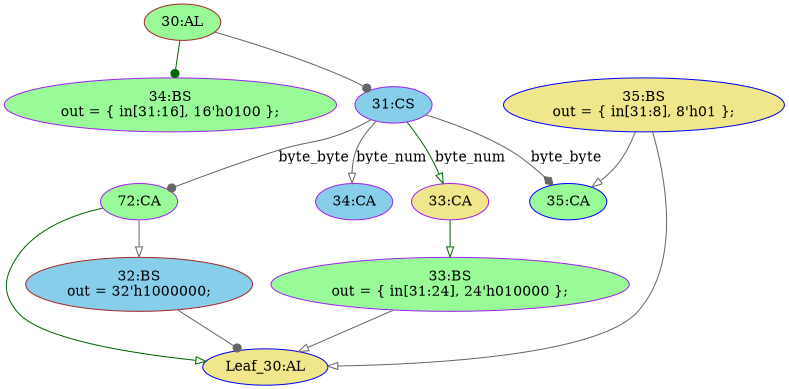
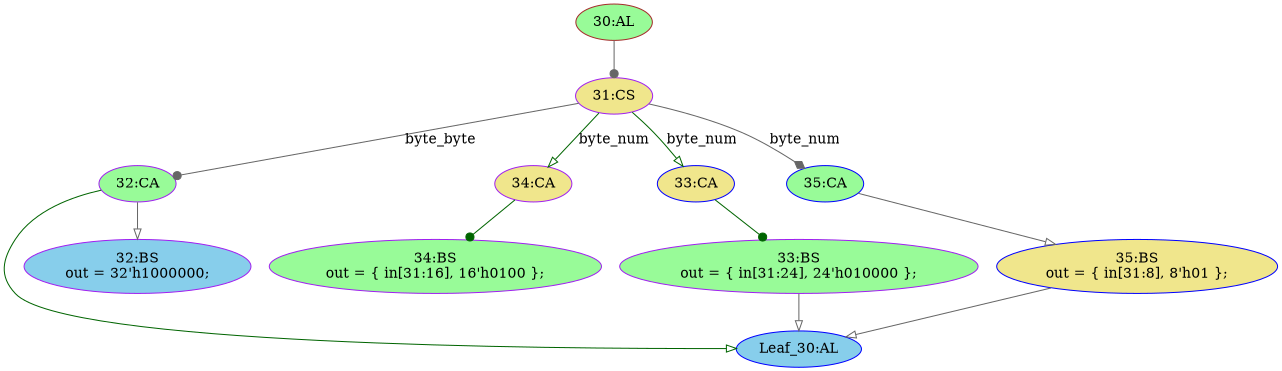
edge "30:AL" -> "34:BS out = { in[31:16], 16'h0100 };": now "34:CA" -> "34:BS out = { in[31:16], 16'h0100 };"
node "31:CS": fillcolor skyblue -> khaki
edge "31:CS" -> "34:CA": color gray40 -> darkgreen
edge "31:CS" -> "35:CA": label "byte_byte" -> "byte_num"
edge "35:BS out = { in[31:8], 8'h01 };" -> "35:CA": reversed
node "72:CA": label "72:CA" -> "32:CA"
node "34:CA": fillcolor skyblue -> khaki
node "33:CA": color purple -> blue
edge "33:CA" -> "33:BS out = { in[31:24], 24'h010000 };": arrowhead onormal -> dot
node "32:BS out = 32'h1000000;": color brown -> purple
edge "32:BS out = 32'h1000000;" -> "Leaf_30:AL": removed
node "Leaf_30:AL": fillcolor khaki -> skyblue
